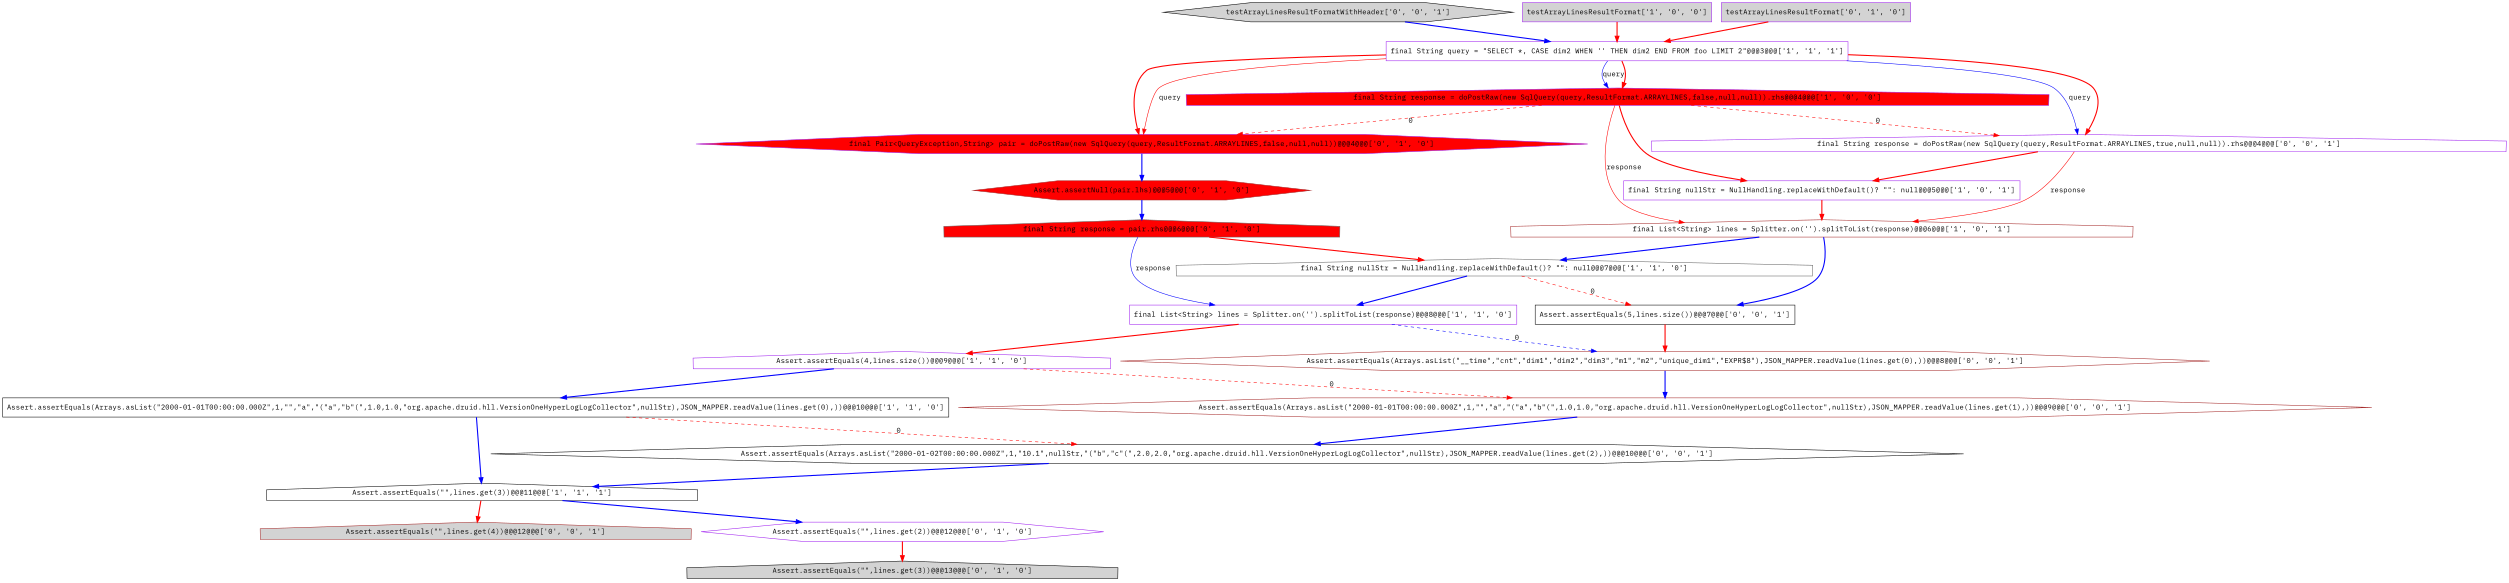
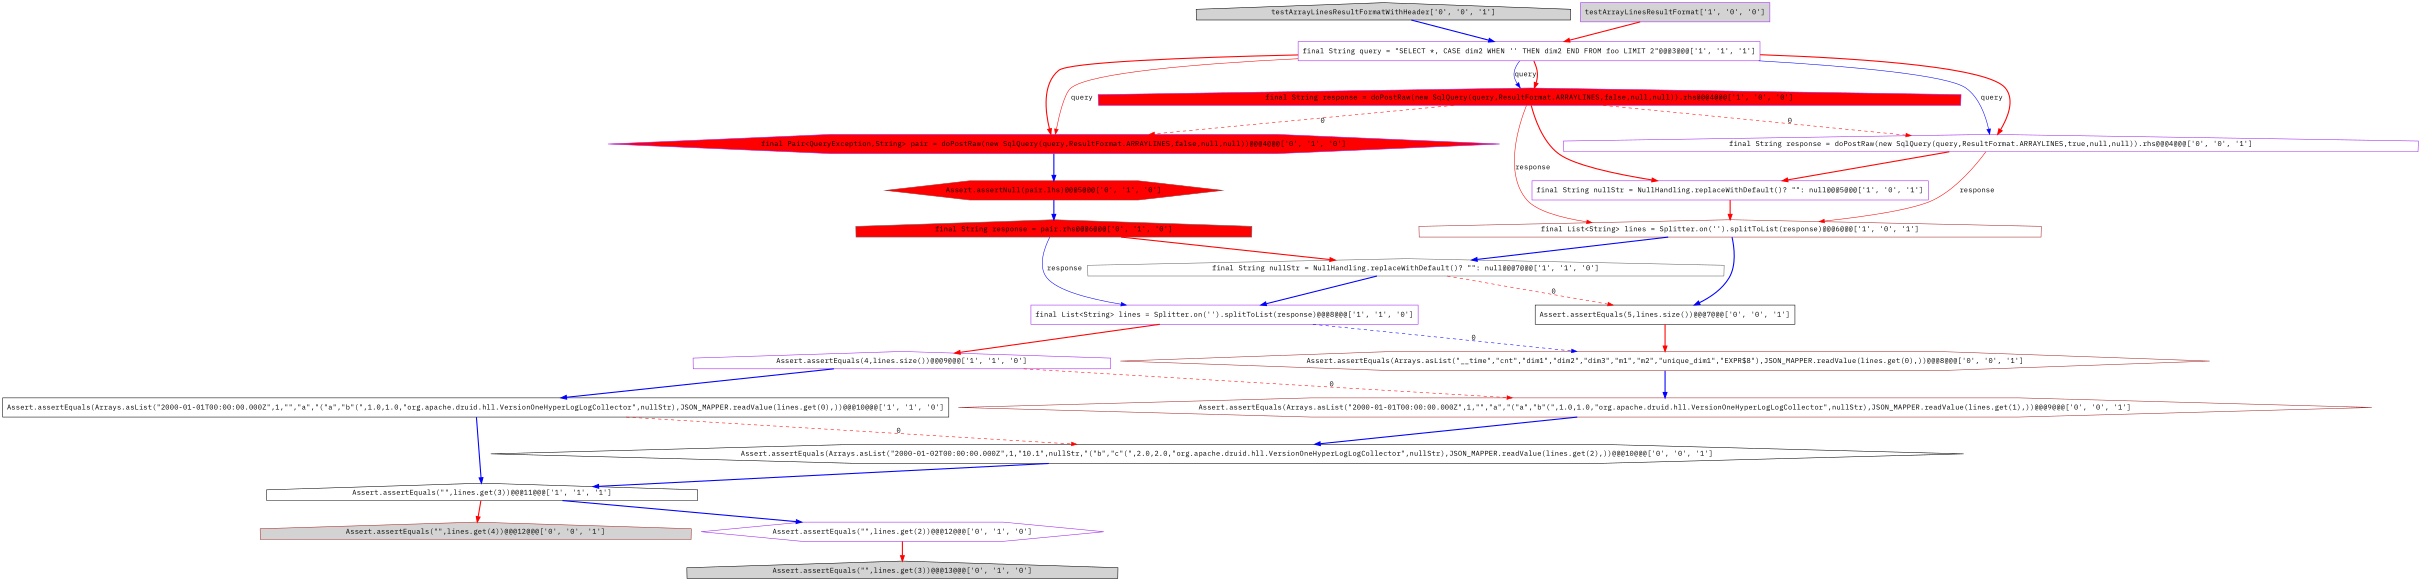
node "testArrayLinesResultFormatWithHeader['0', '0', '1']": shape hexagon -> house
node "testArrayLinesResultFormat['0', '1', '0']": removed
